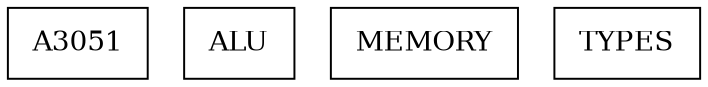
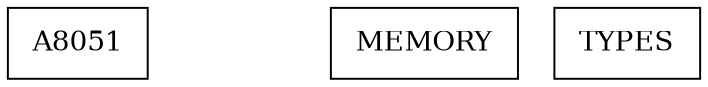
node "A3051": label "A3051" -> "A8051"
node "ALU": removed
